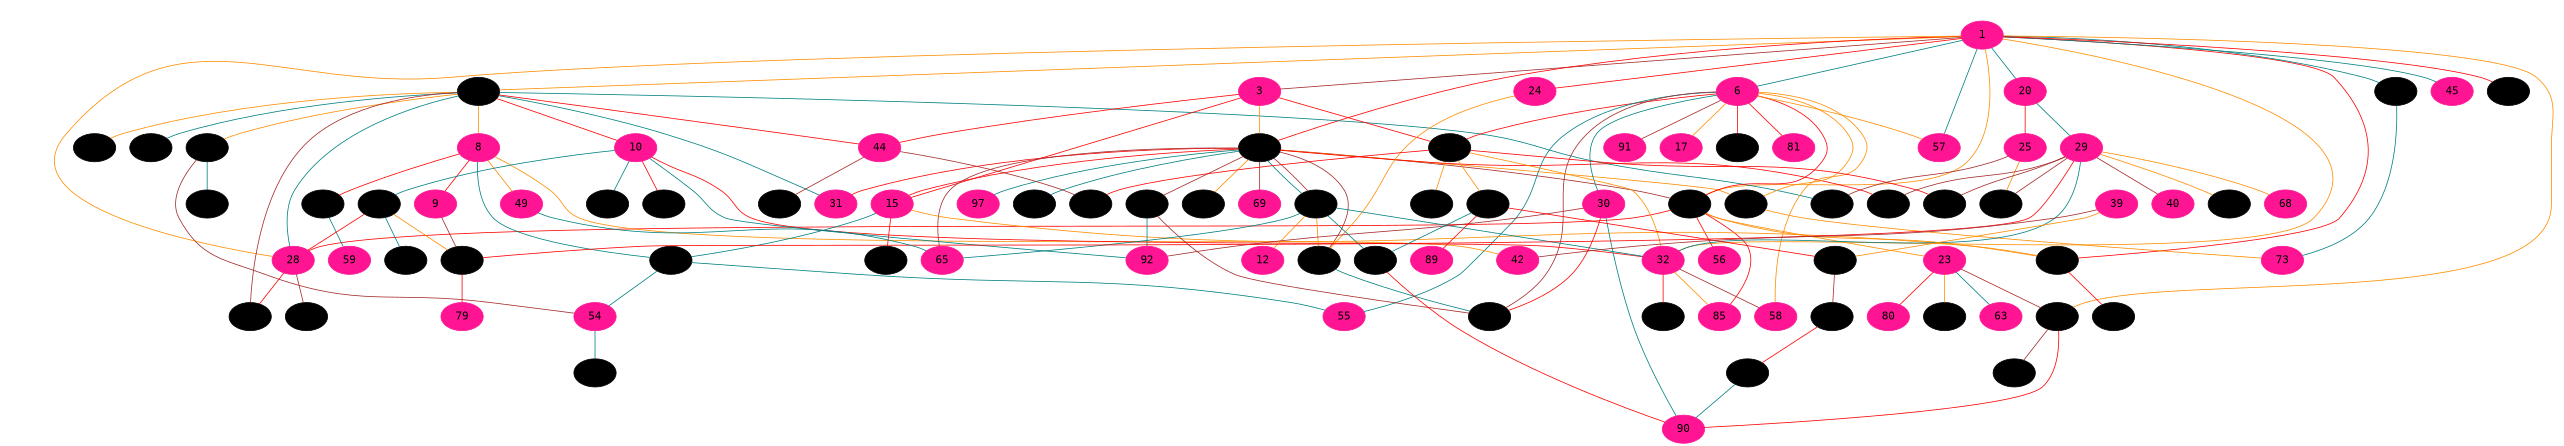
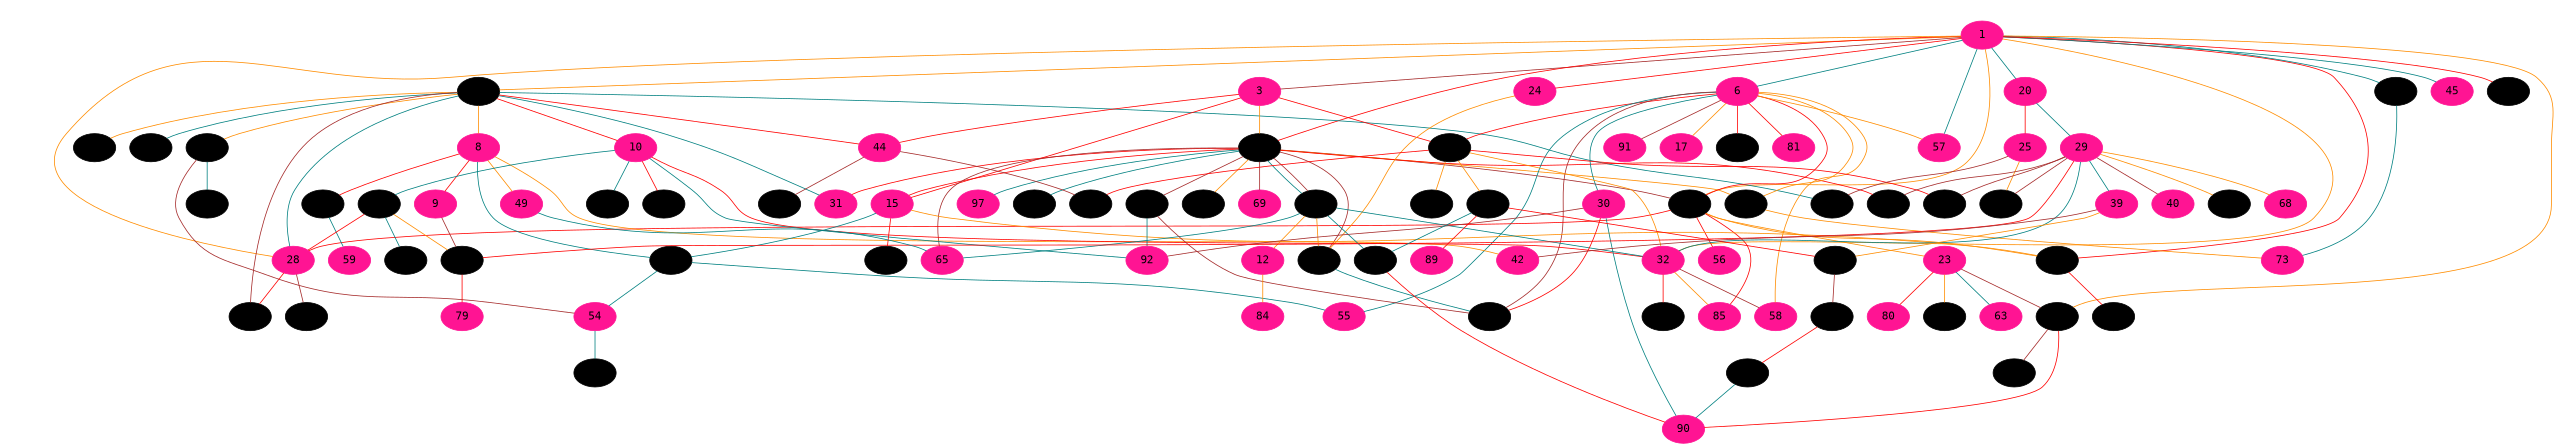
edge "29" -- "39": added
node "84": added
